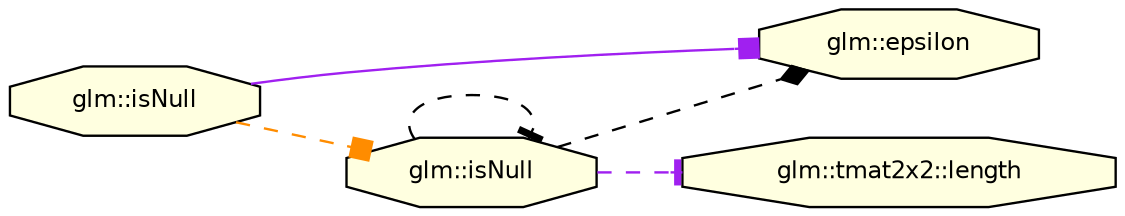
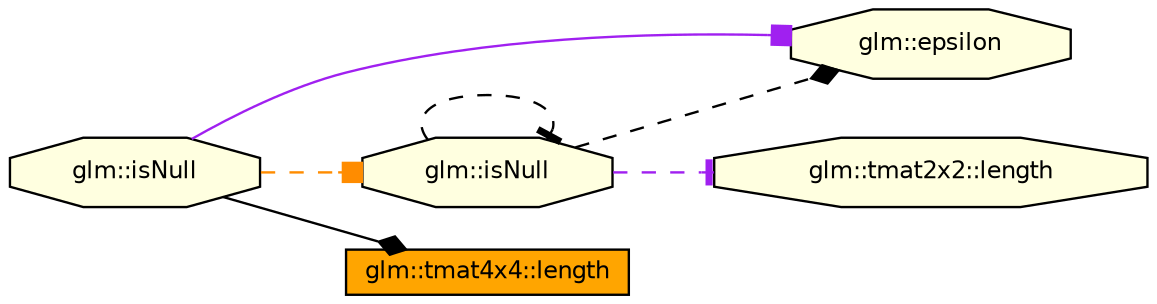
node "glm::tmat4x4::length": added
